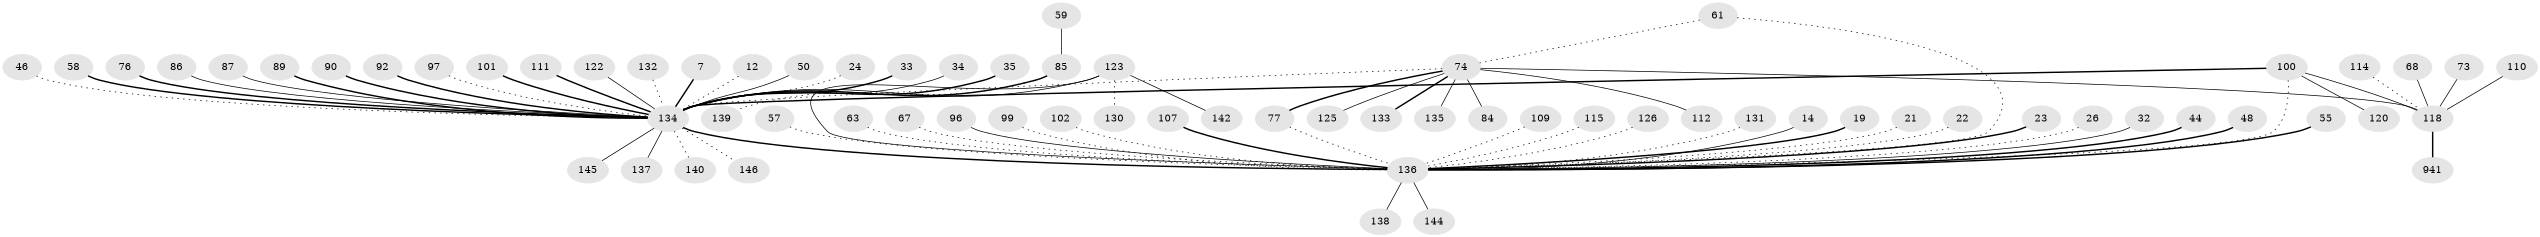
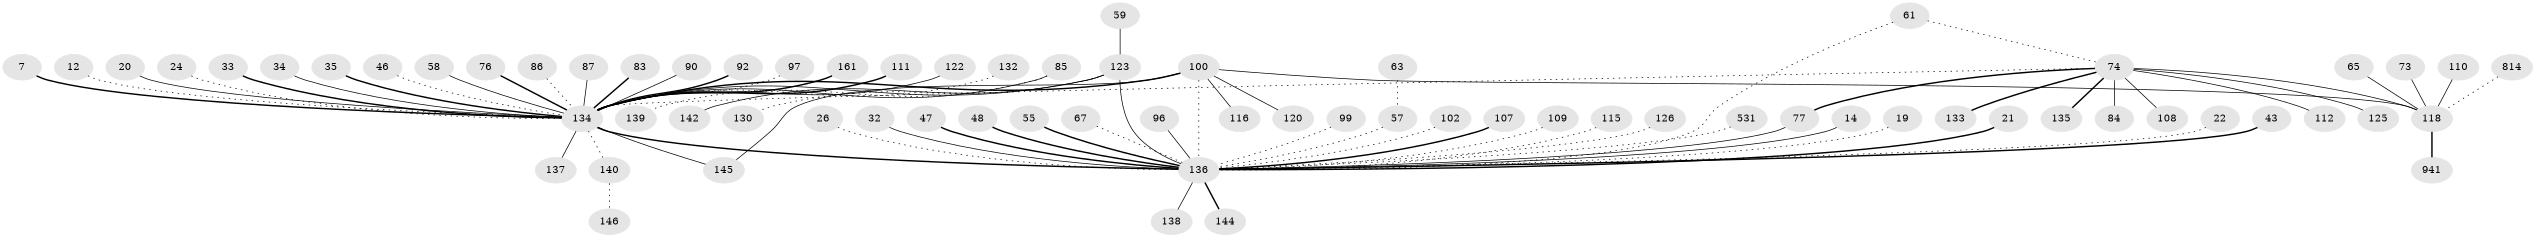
edge "59" -- "85": now "59" -- "123"
node "89": label "89" -> "83"
node "101": label "101" -> "161"
node "50": label "50" -> "20"
node "114": label "114" -> "814"
node "68": label "68" -> "65"
edge "100" -- "145": added
edge "85" -- "134": style bold -> solid
edge "74" -- "135": style solid -> bold
edge "86" -- "134": style solid -> dotted
edge "90" -- "134": style bold -> solid
edge "58" -- "134": style bold -> solid
node "116": added
node "131": label "131" -> "531"
node "23": label "23" -> "43"
node "108": added
node "44": label "44" -> "47"
edge "134" -- "146": now "140" -- "146"
edge "19" -- "136": style bold -> dotted
edge "77" -- "136": style dotted -> solid
edge "21" -- "136": style dotted -> bold
edge "63" -- "136": now "63" -- "57"
edge "136" -- "144": style solid -> bold
